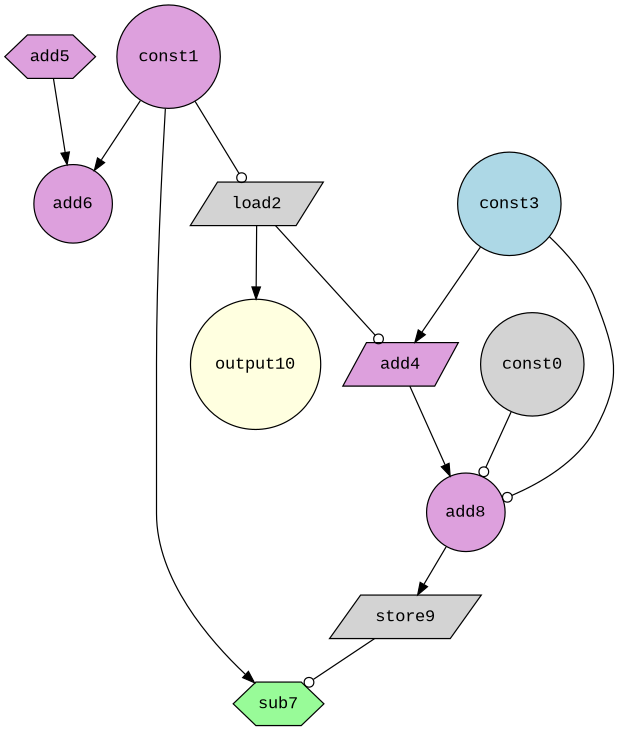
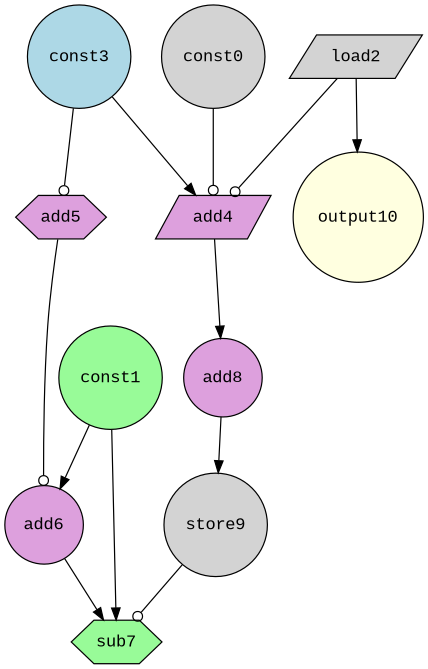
node "const1": fillcolor plum -> palegreen
edge "add5" -> "add6": arrowhead normal -> odot
edge "const1" -> "load2": removed
edge "const3" -> "add8": now "const3" -> "add5"
edge "const0" -> "add8": now "const0" -> "add4"
edge "add6" -> "sub7": added
node "store9": shape parallelogram -> circle
